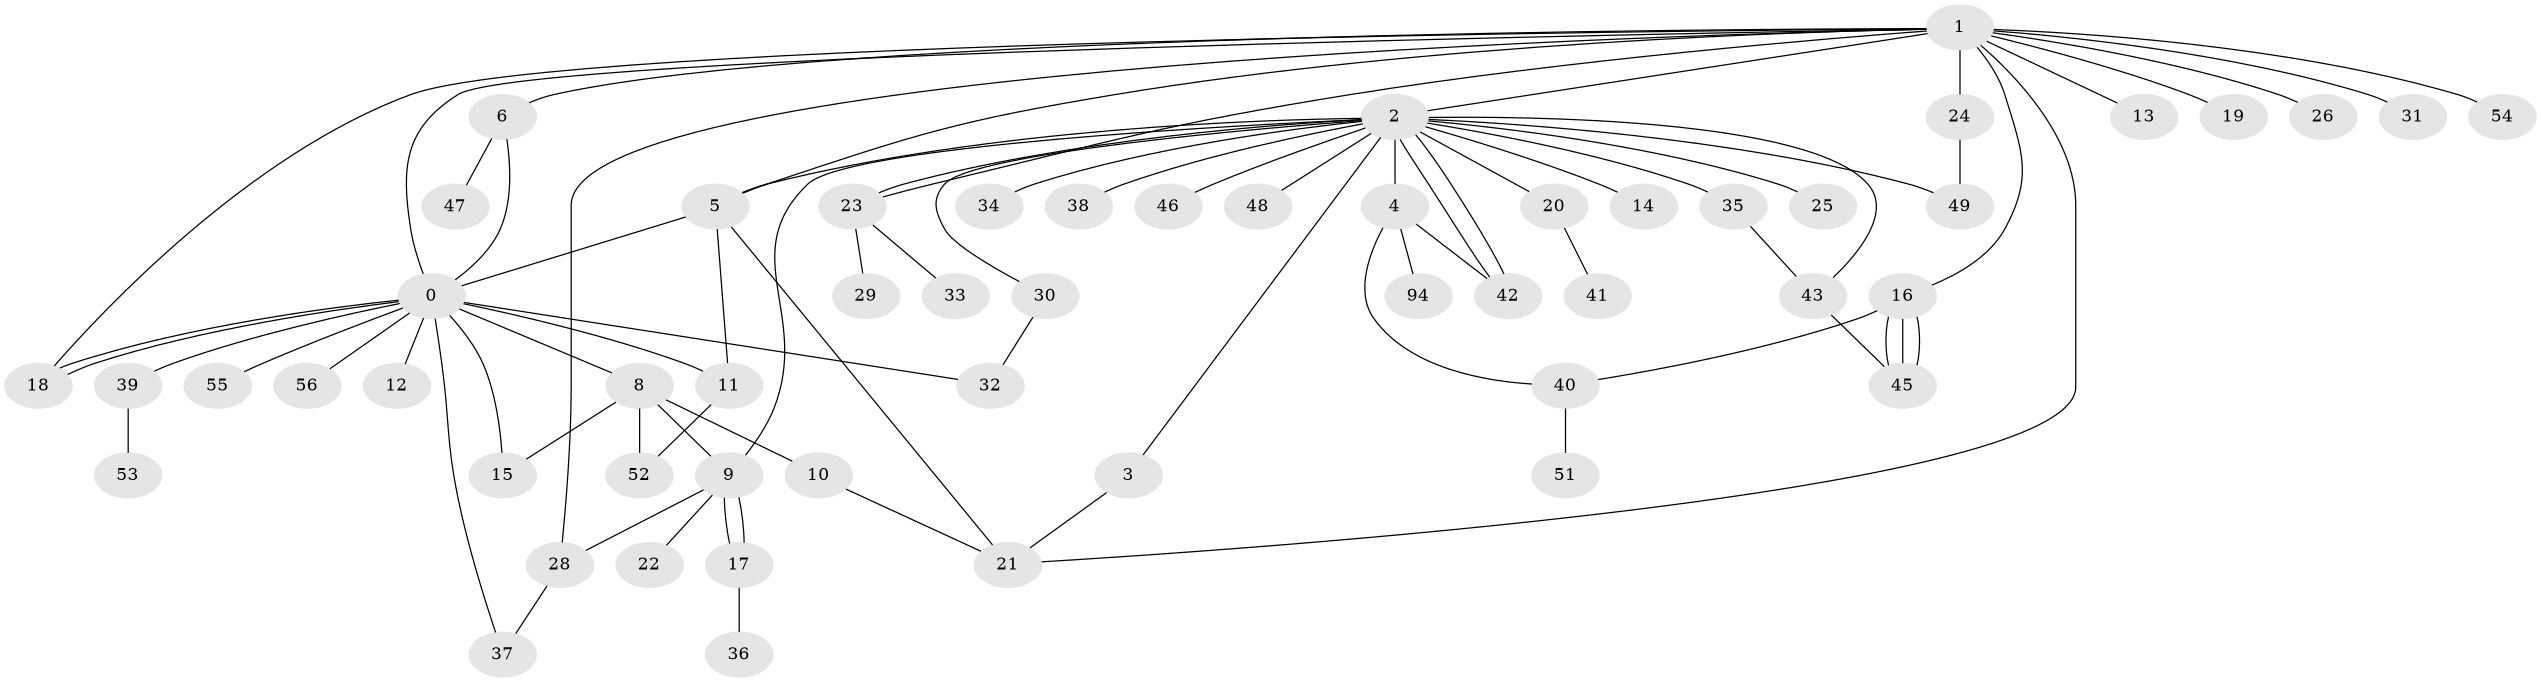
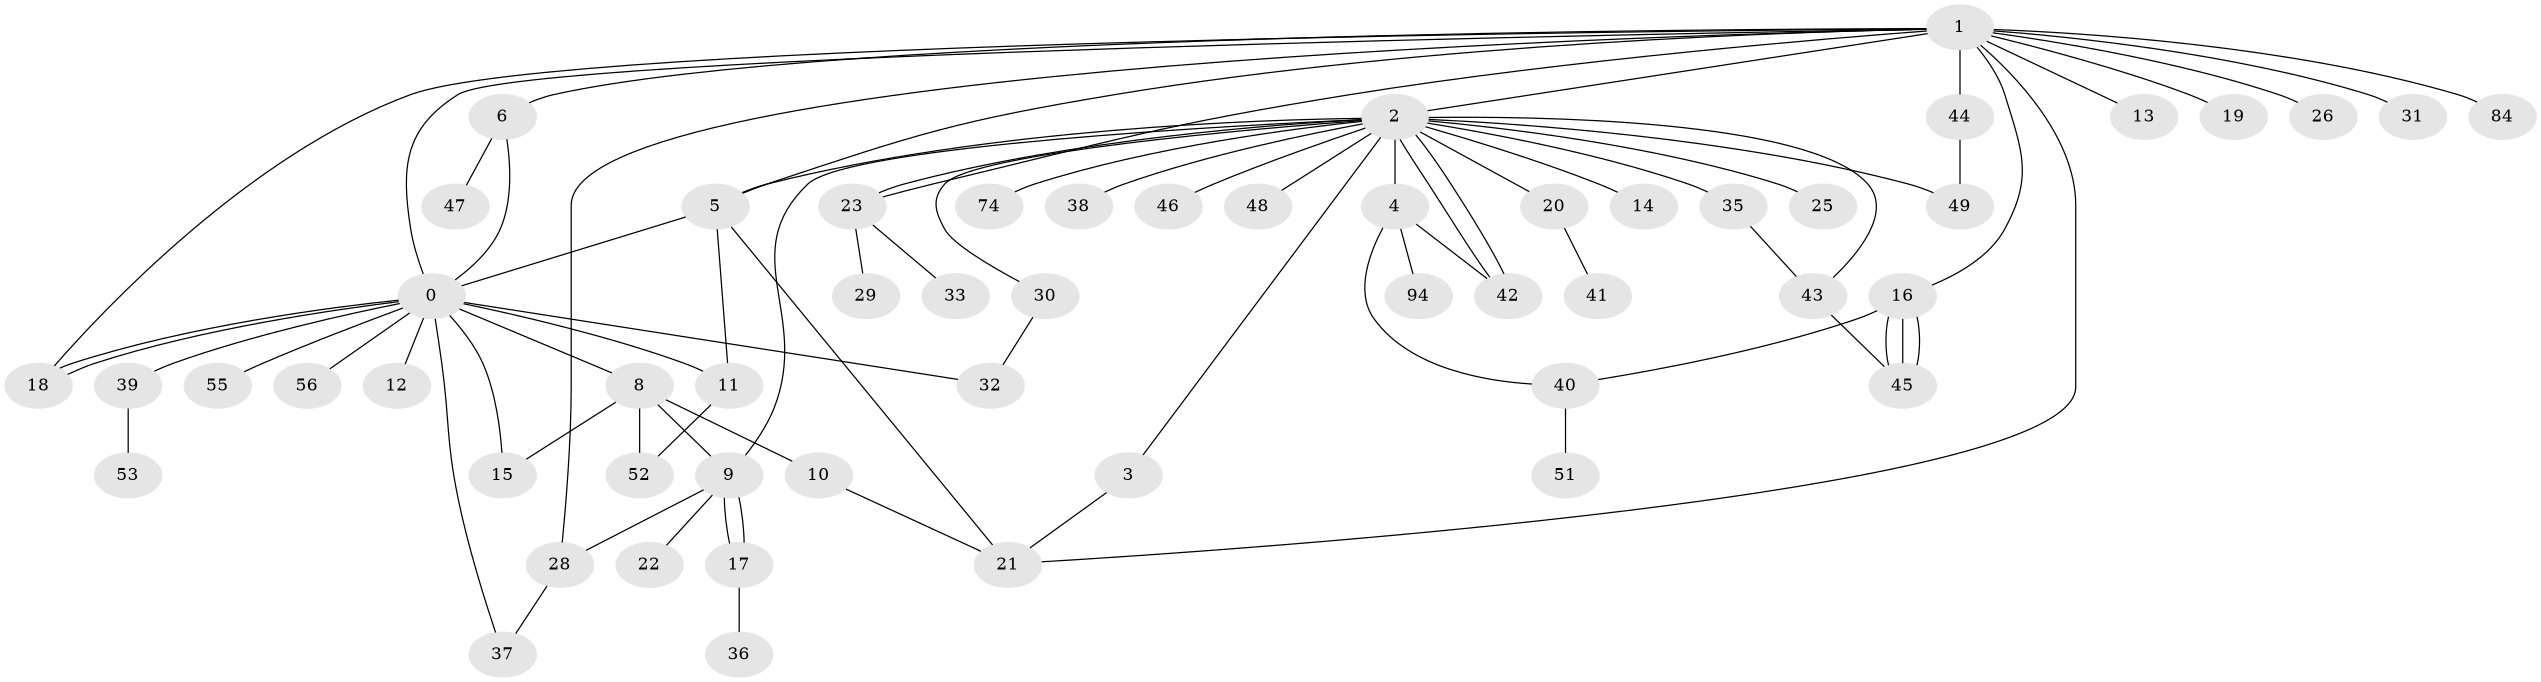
node "24": label "24" -> "44"
node "54": label "54" -> "84"
node "34": label "34" -> "74"
